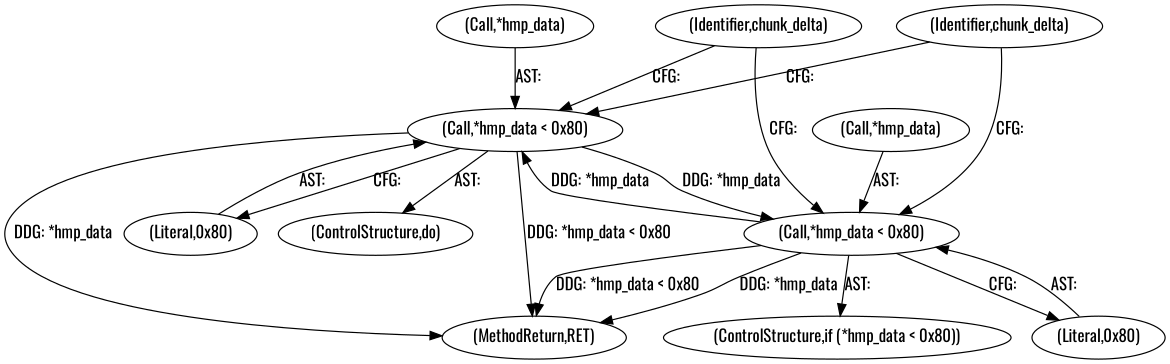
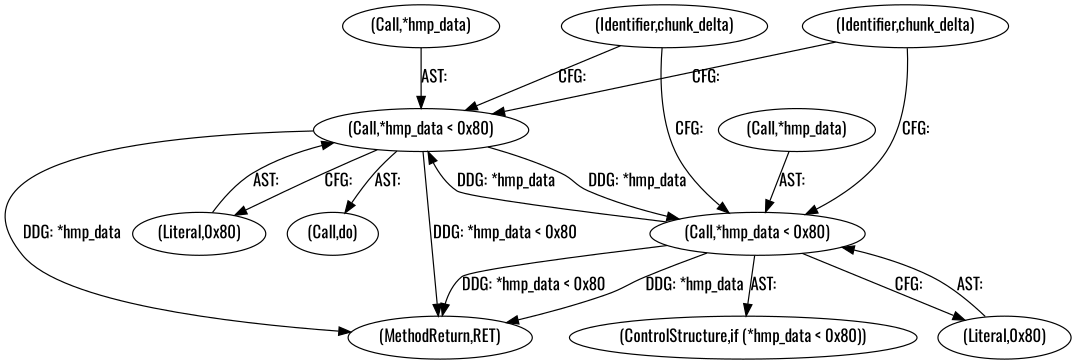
node "(ControlStructure,do)": label "(ControlStructure,do)" -> "(Call,do)"
